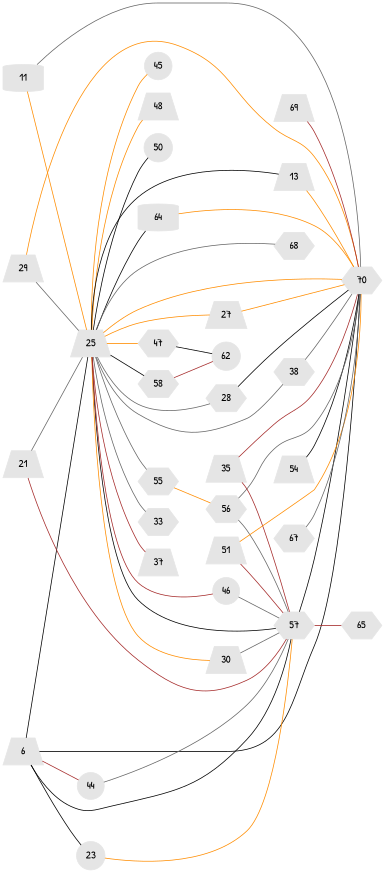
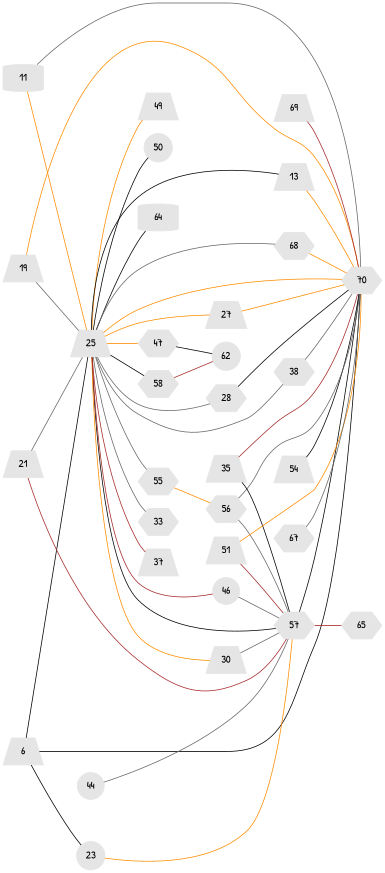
node "45": removed
node "48": label "48" -> "49"
edge "64" -- "70": now "68" -- "70"
node "29": label "29" -> "19"
edge "35" -- "57": color brown -> black
edge "6" -- "44": removed
edge "57" -- "6": removed
